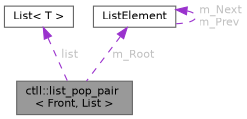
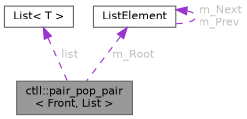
node "ctll::list_pop_pair < Front, List >": label "ctll::list_pop_pair < Front, List >" -> "ctll::pair_pop_pair < Front, List >"
